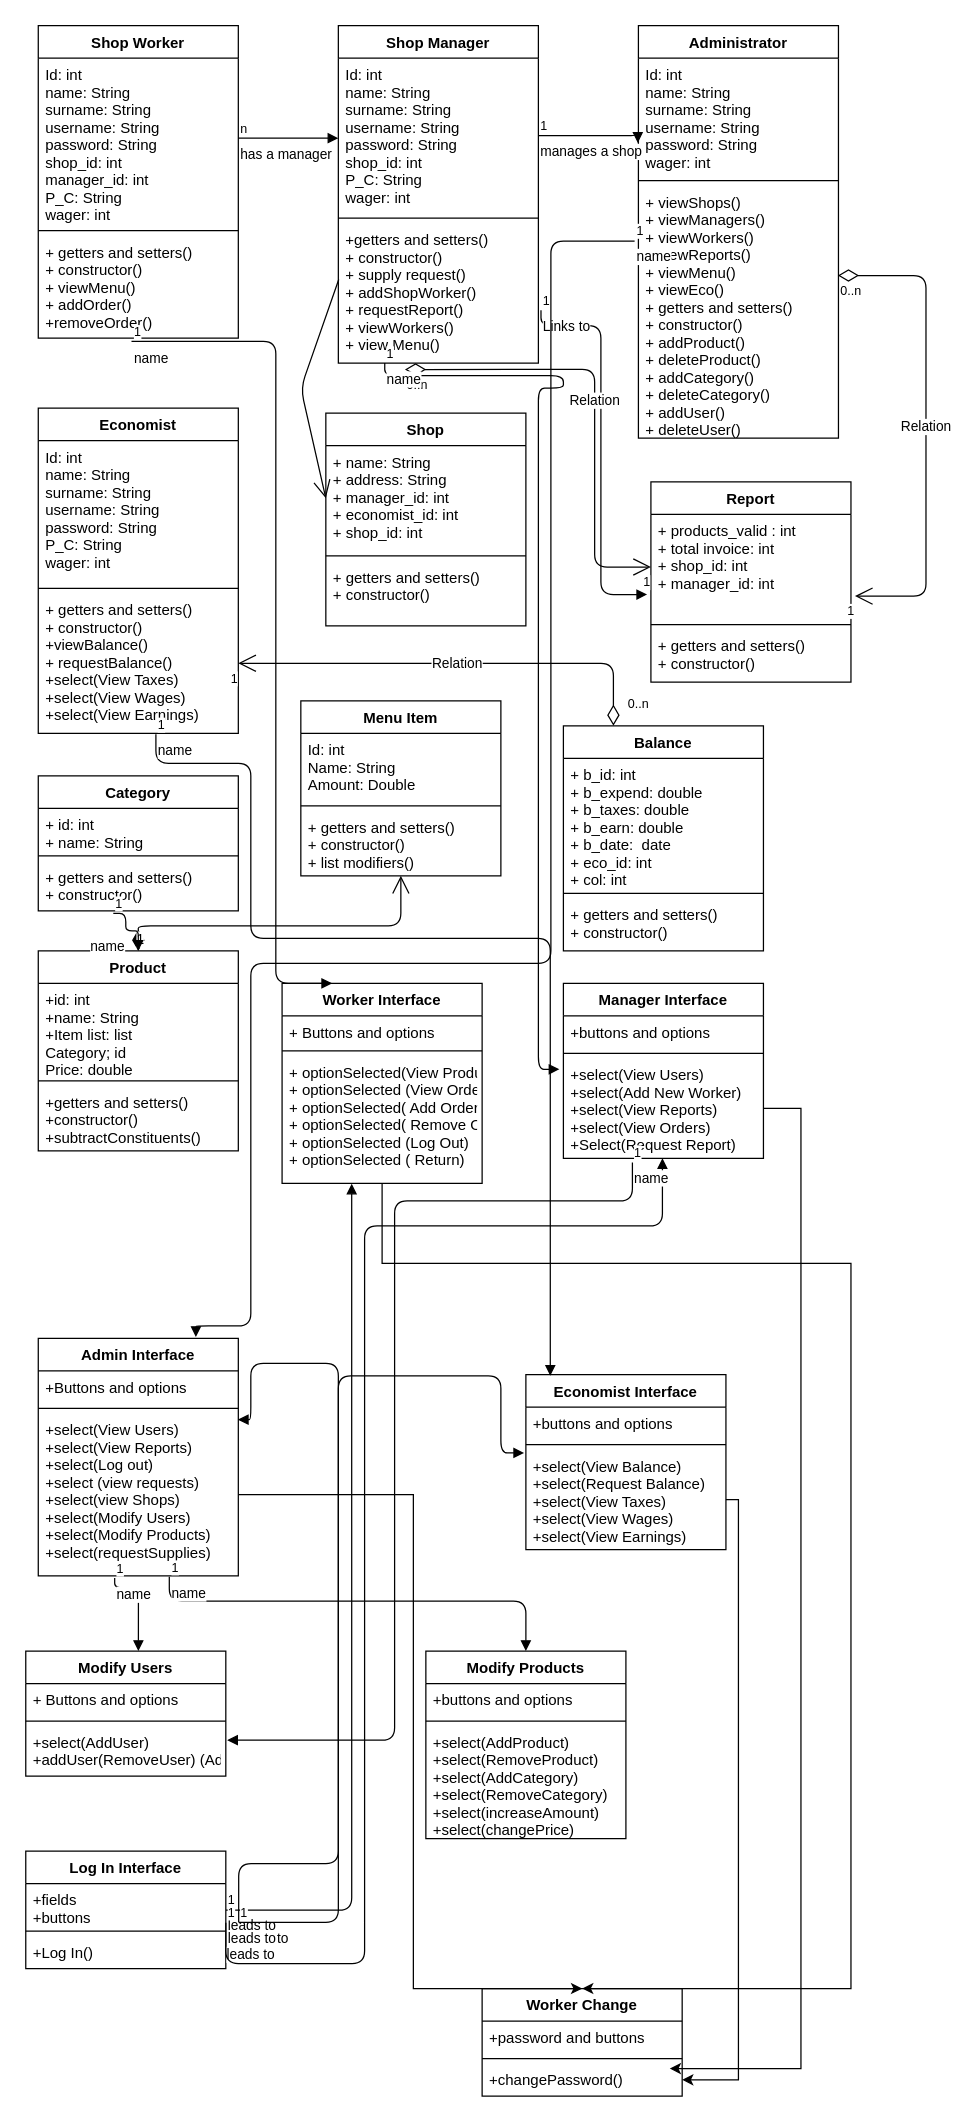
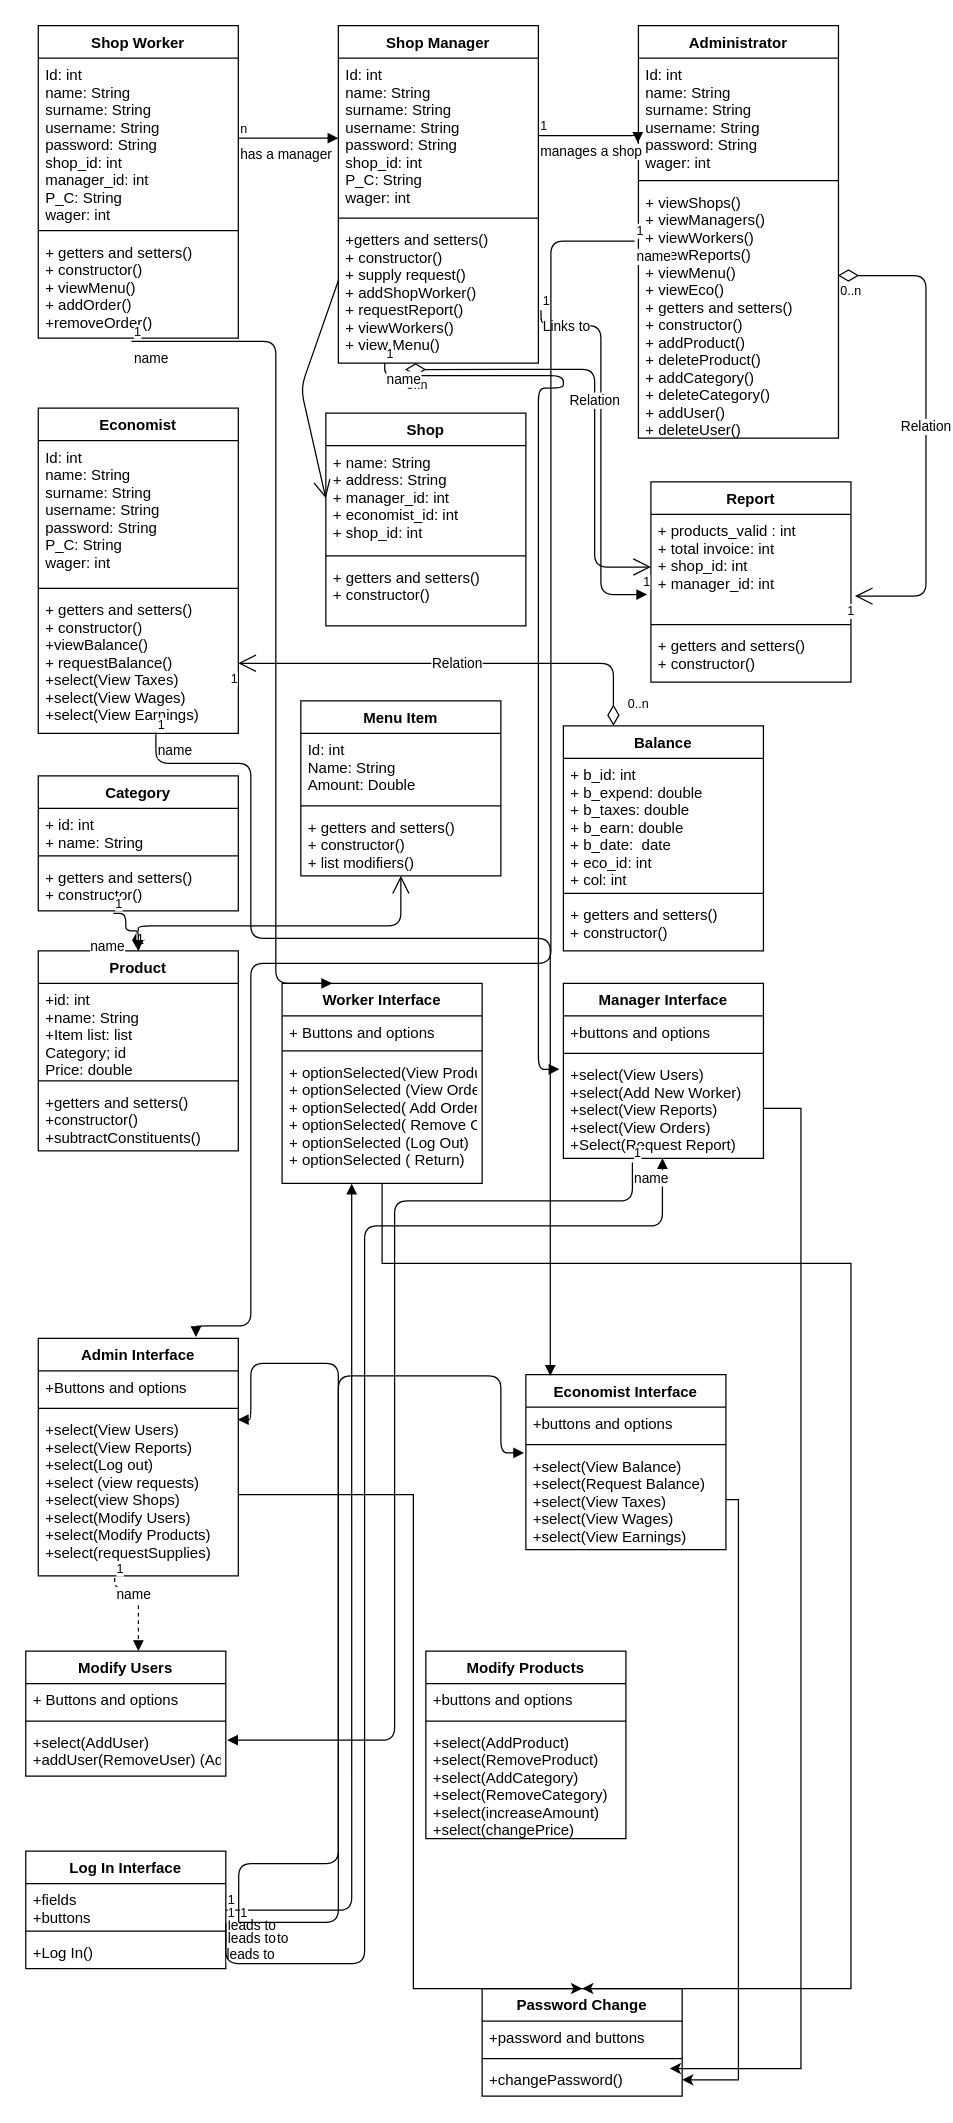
edge "+select(View Users) +select(View Reports) +select(Log out) +select (view requests) +select(view Shops) +select(Modify Users) +select(Modify Products) +select(requestSupplies)" -> "Modify Products": removed, labels "1", "name"
edge "+select(View Users) +select(View Reports) +select(Log out) +select (view requests) +select(view Shops) +select(Modify Users) +select(Modify Products) +select(requestSupplies)" -> "Modify Users": style solid -> dashed
node "Worker Change": label "Worker Change" -> "Password Change"
